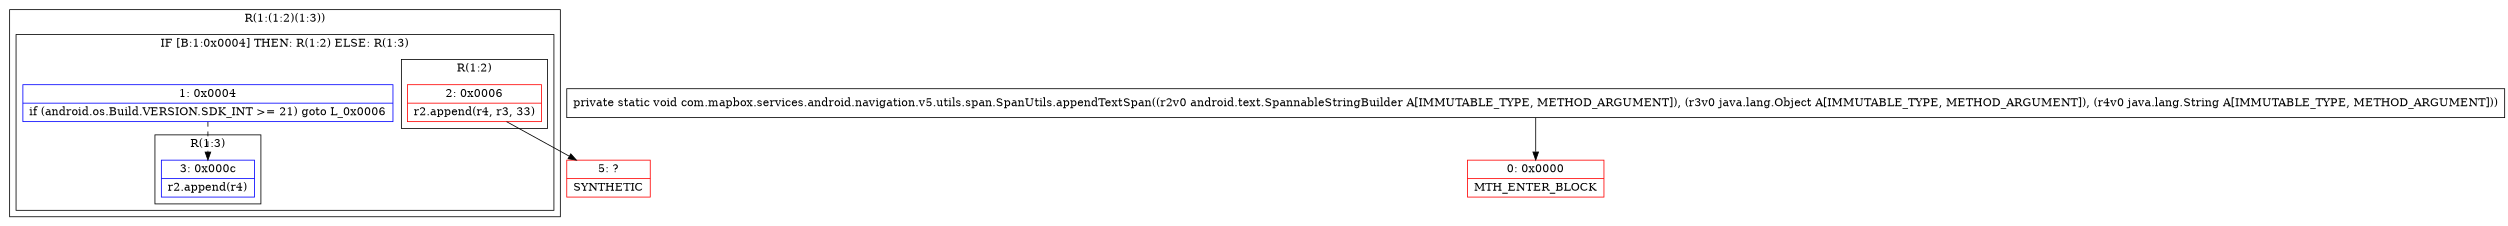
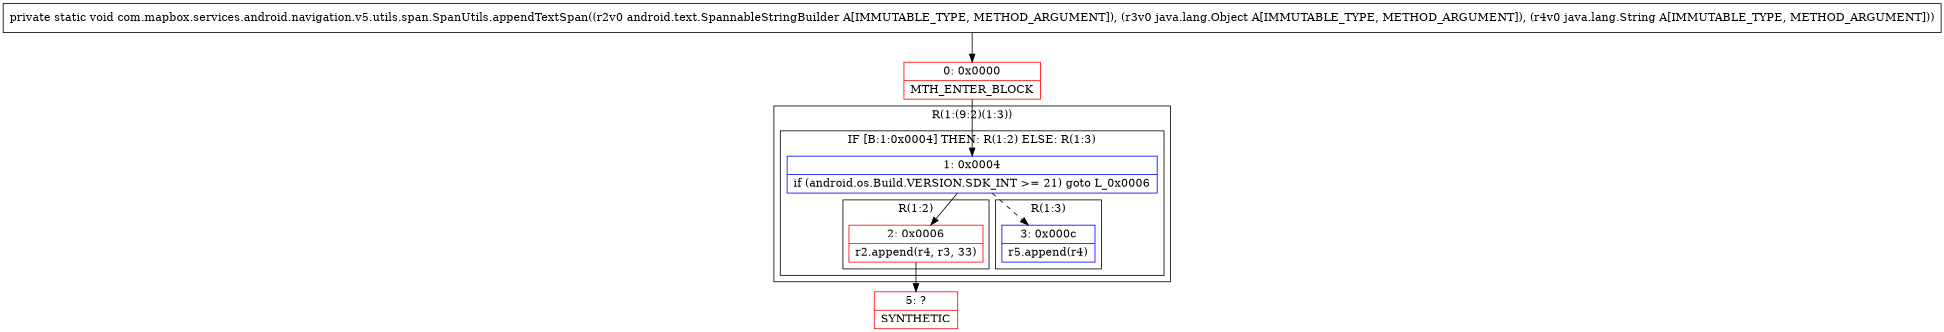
cluster "R(1:(1:2)(1:3))": label "R(1:(1:2)(1:3))" -> "R(1:(9:2)(1:3))"
edge "0: 0x0000" -> "1: 0x0004": added
node "3: 0x000c": text "r2.append(r4)" -> "r5.append(r4)"
edge "1: 0x0004" -> "2: 0x0006": added
